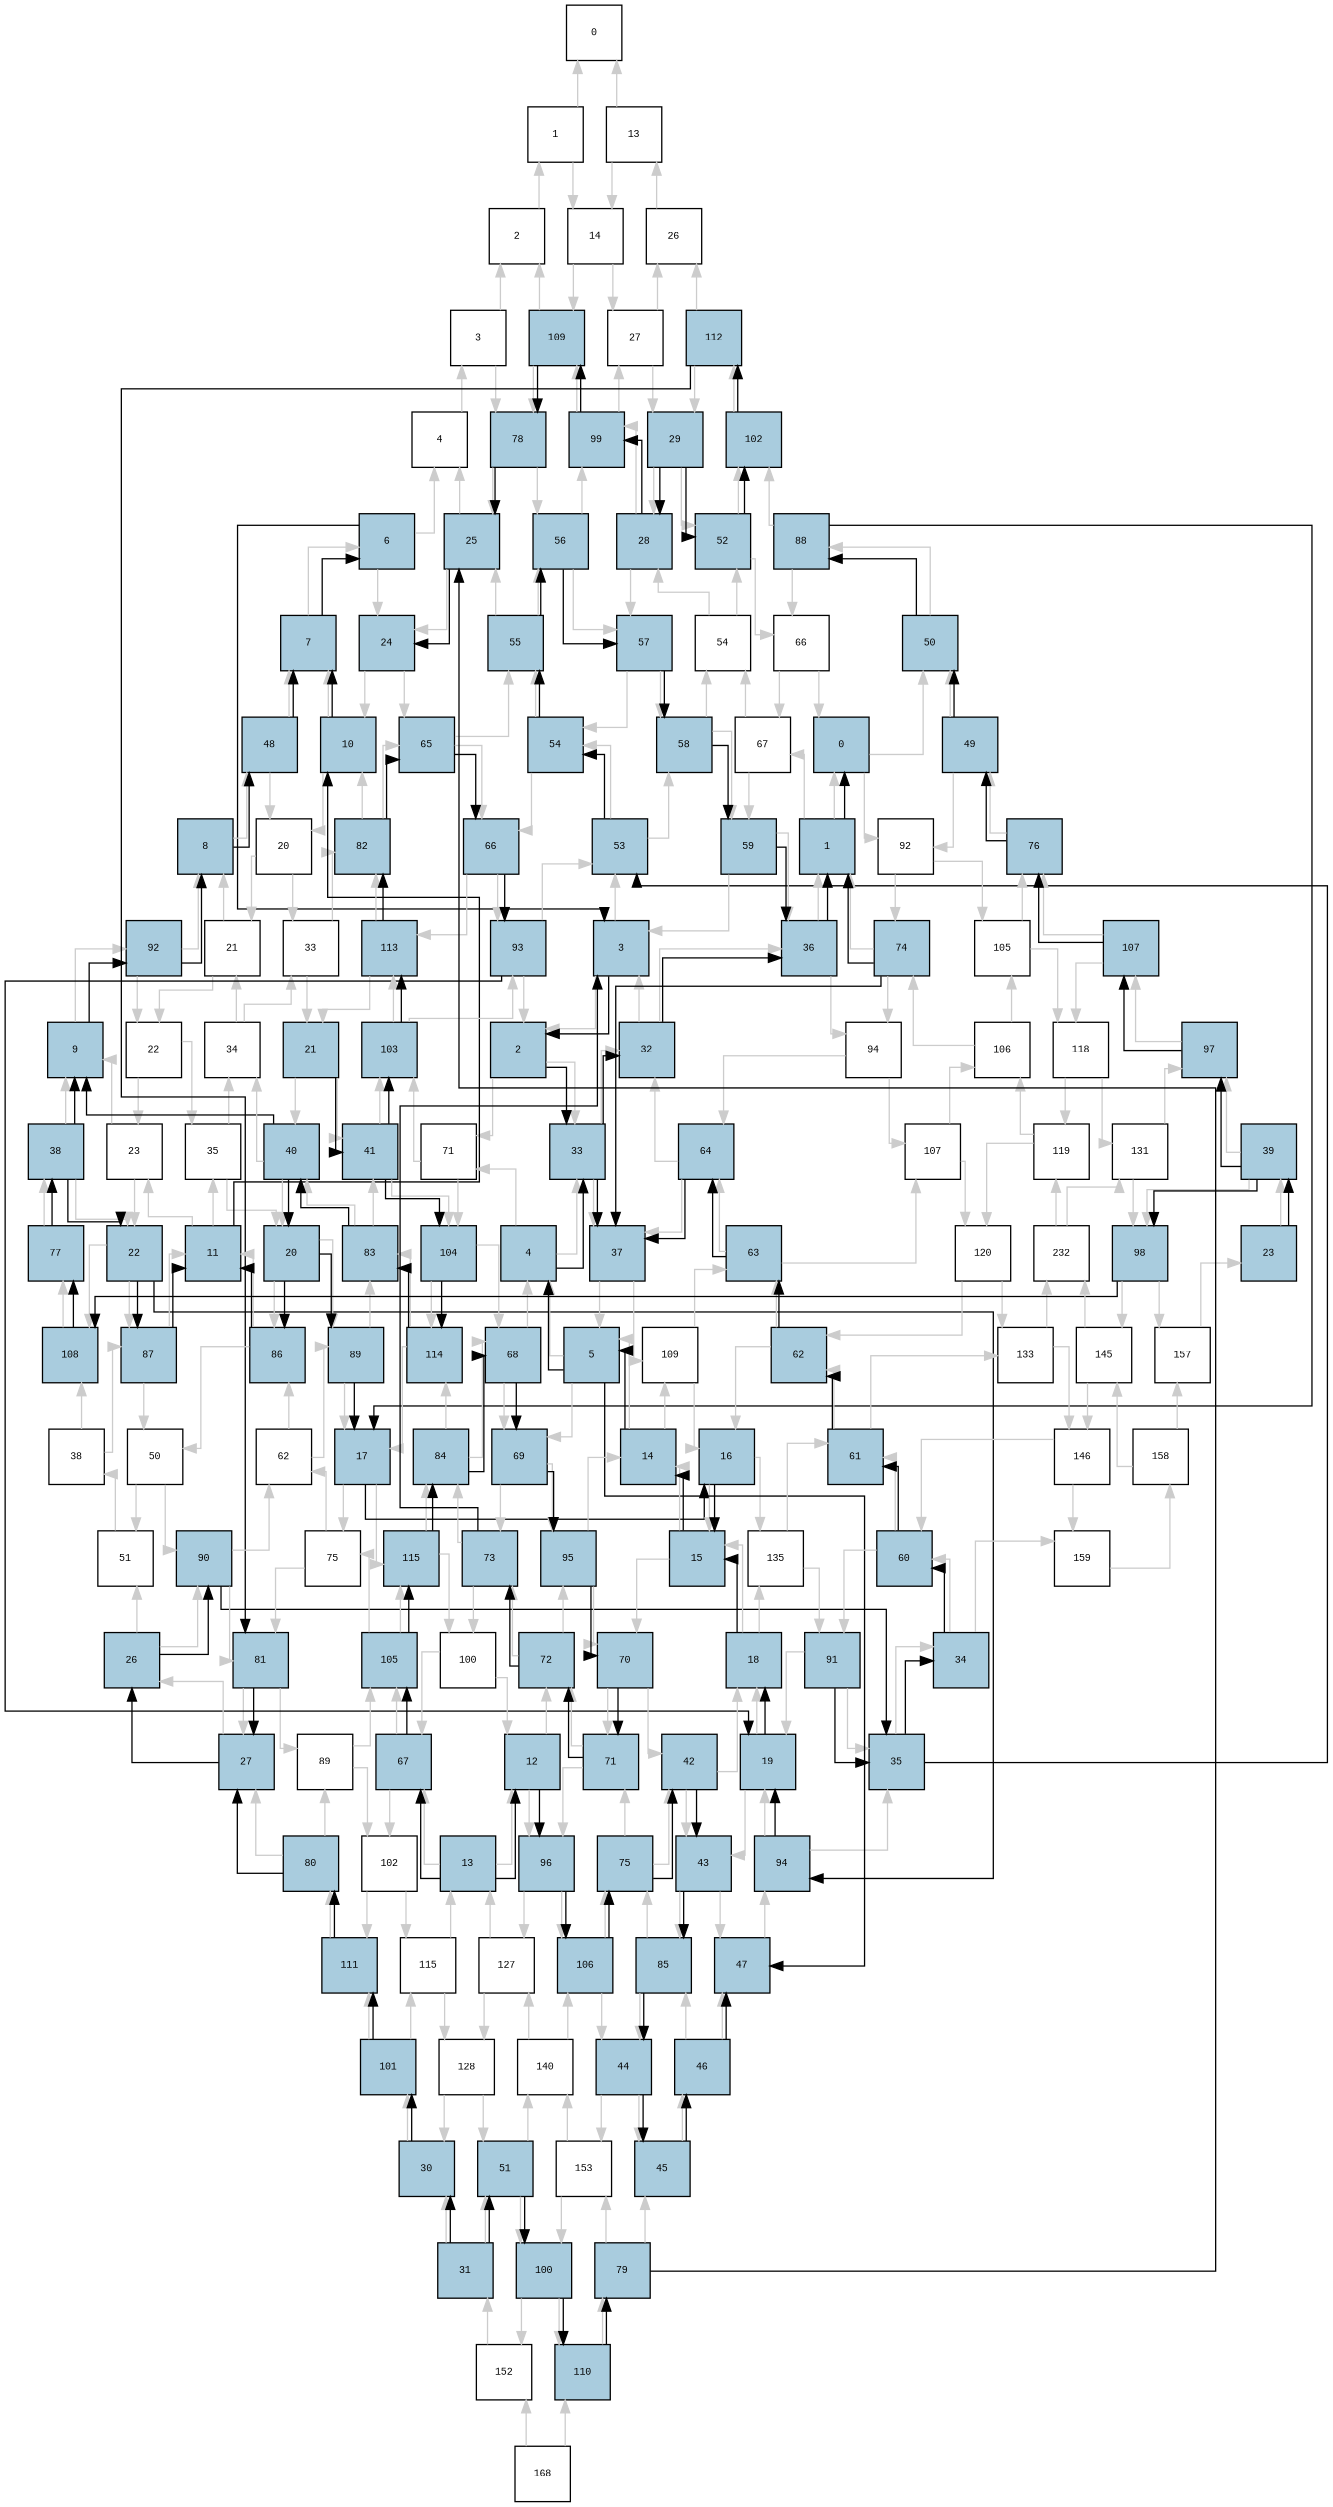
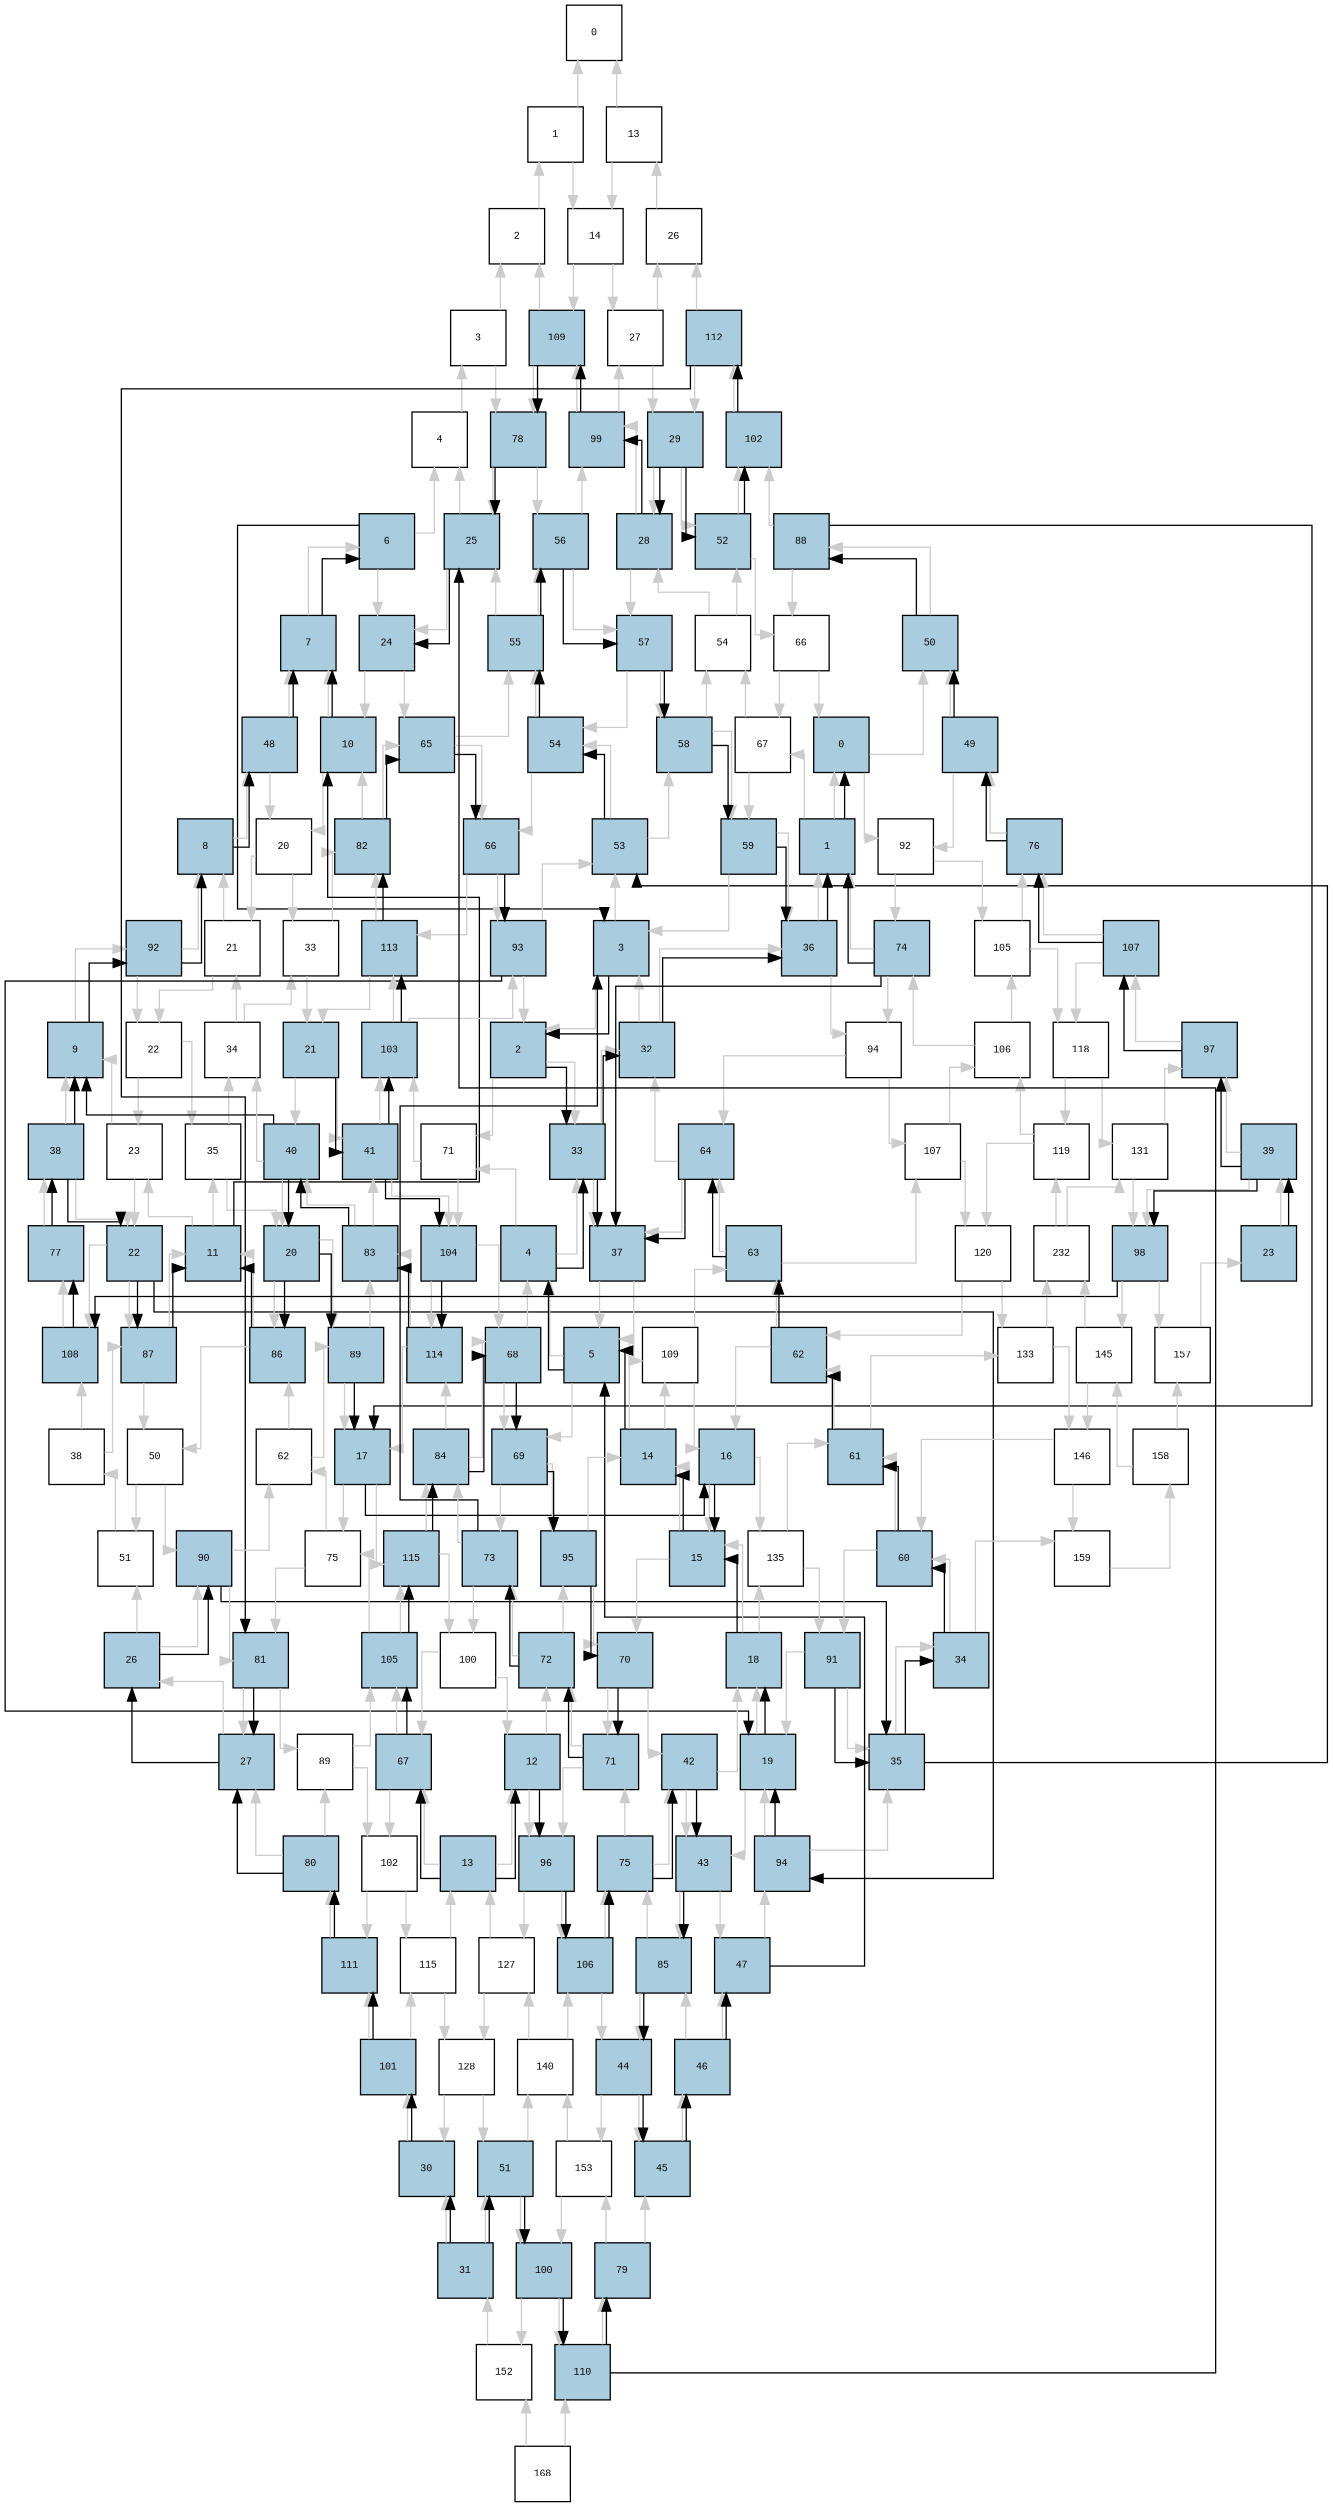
edge "79" -> "25": now "110" -> "25"
edge "5" -> "47": reversed
